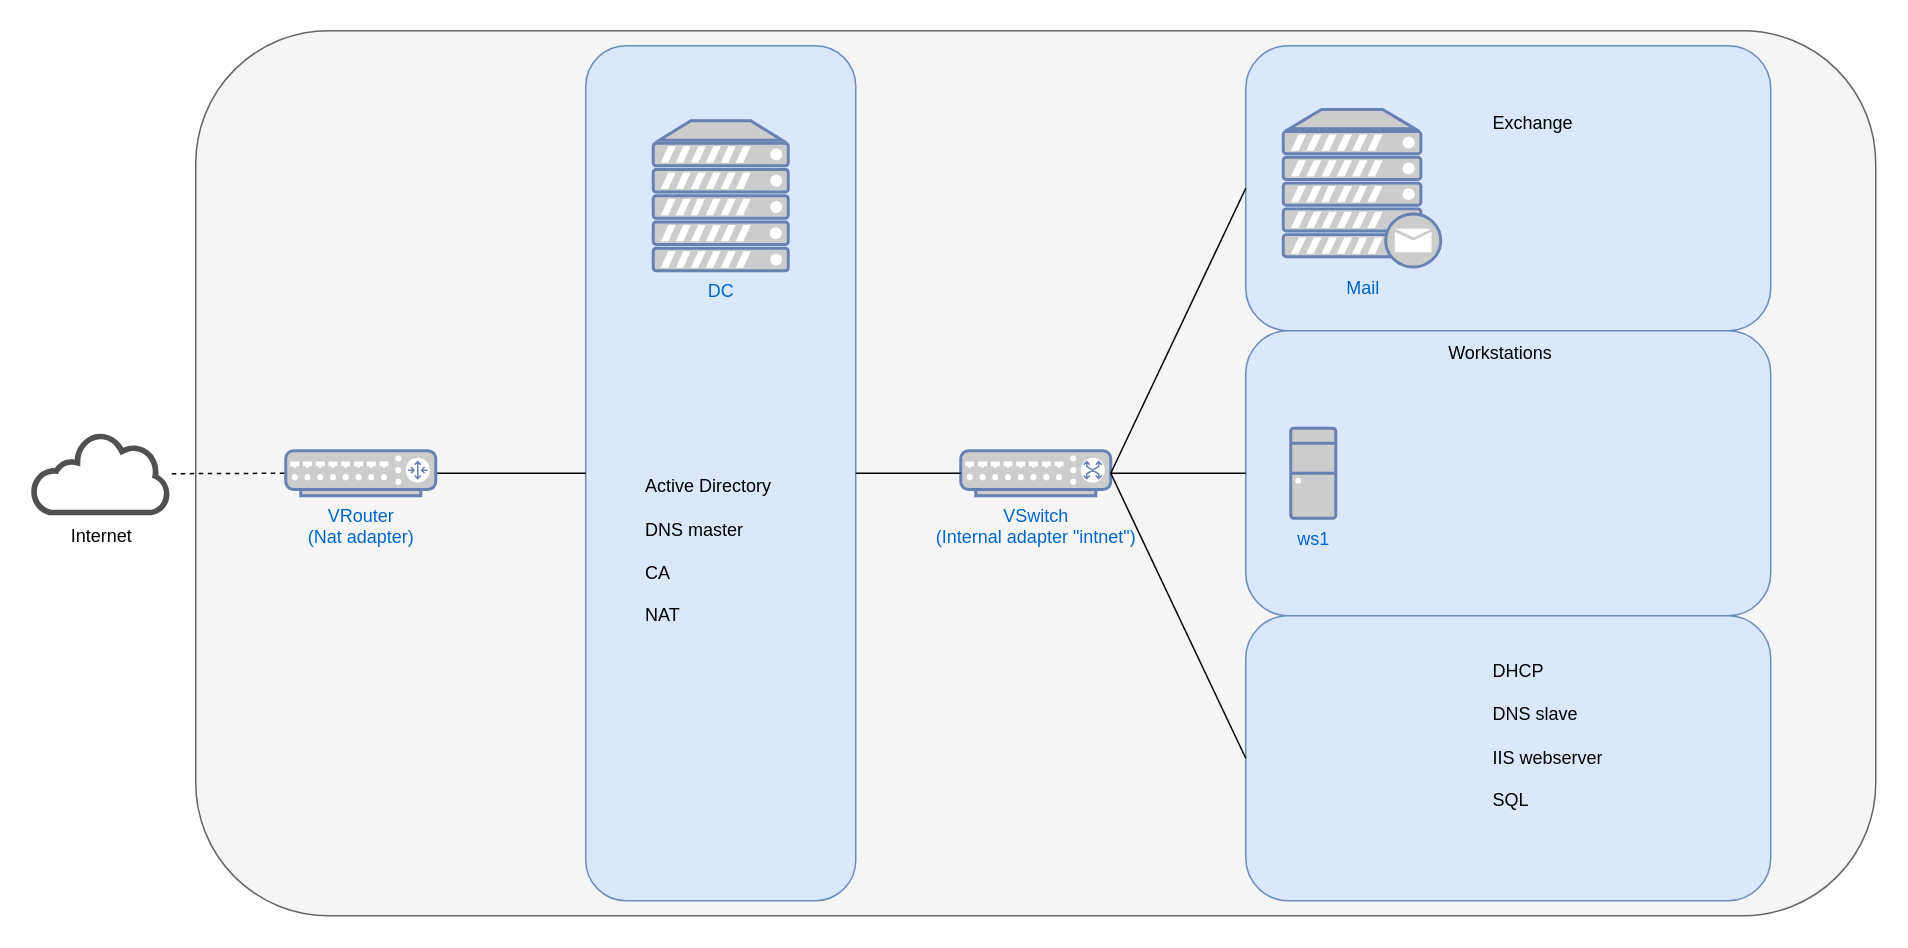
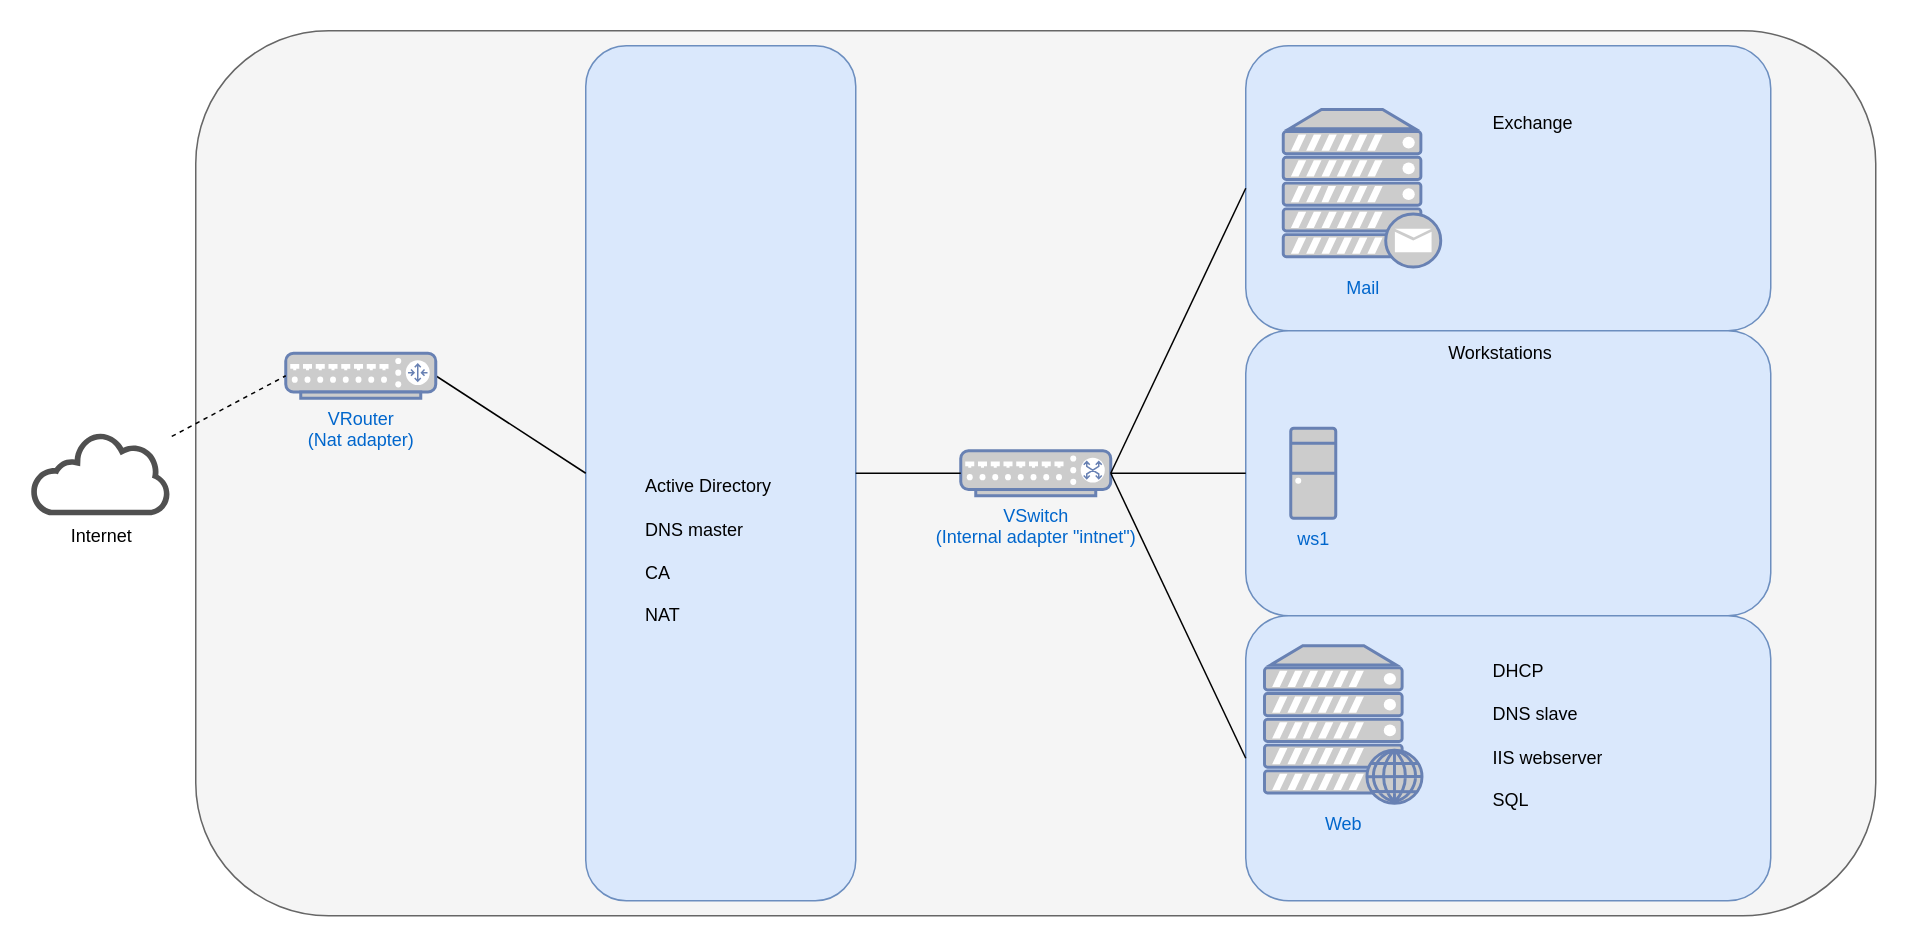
node "DC": removed
node "VRouter (Nat adapter)": moved (361, 473) -> (361, 376)
node "Web": added
